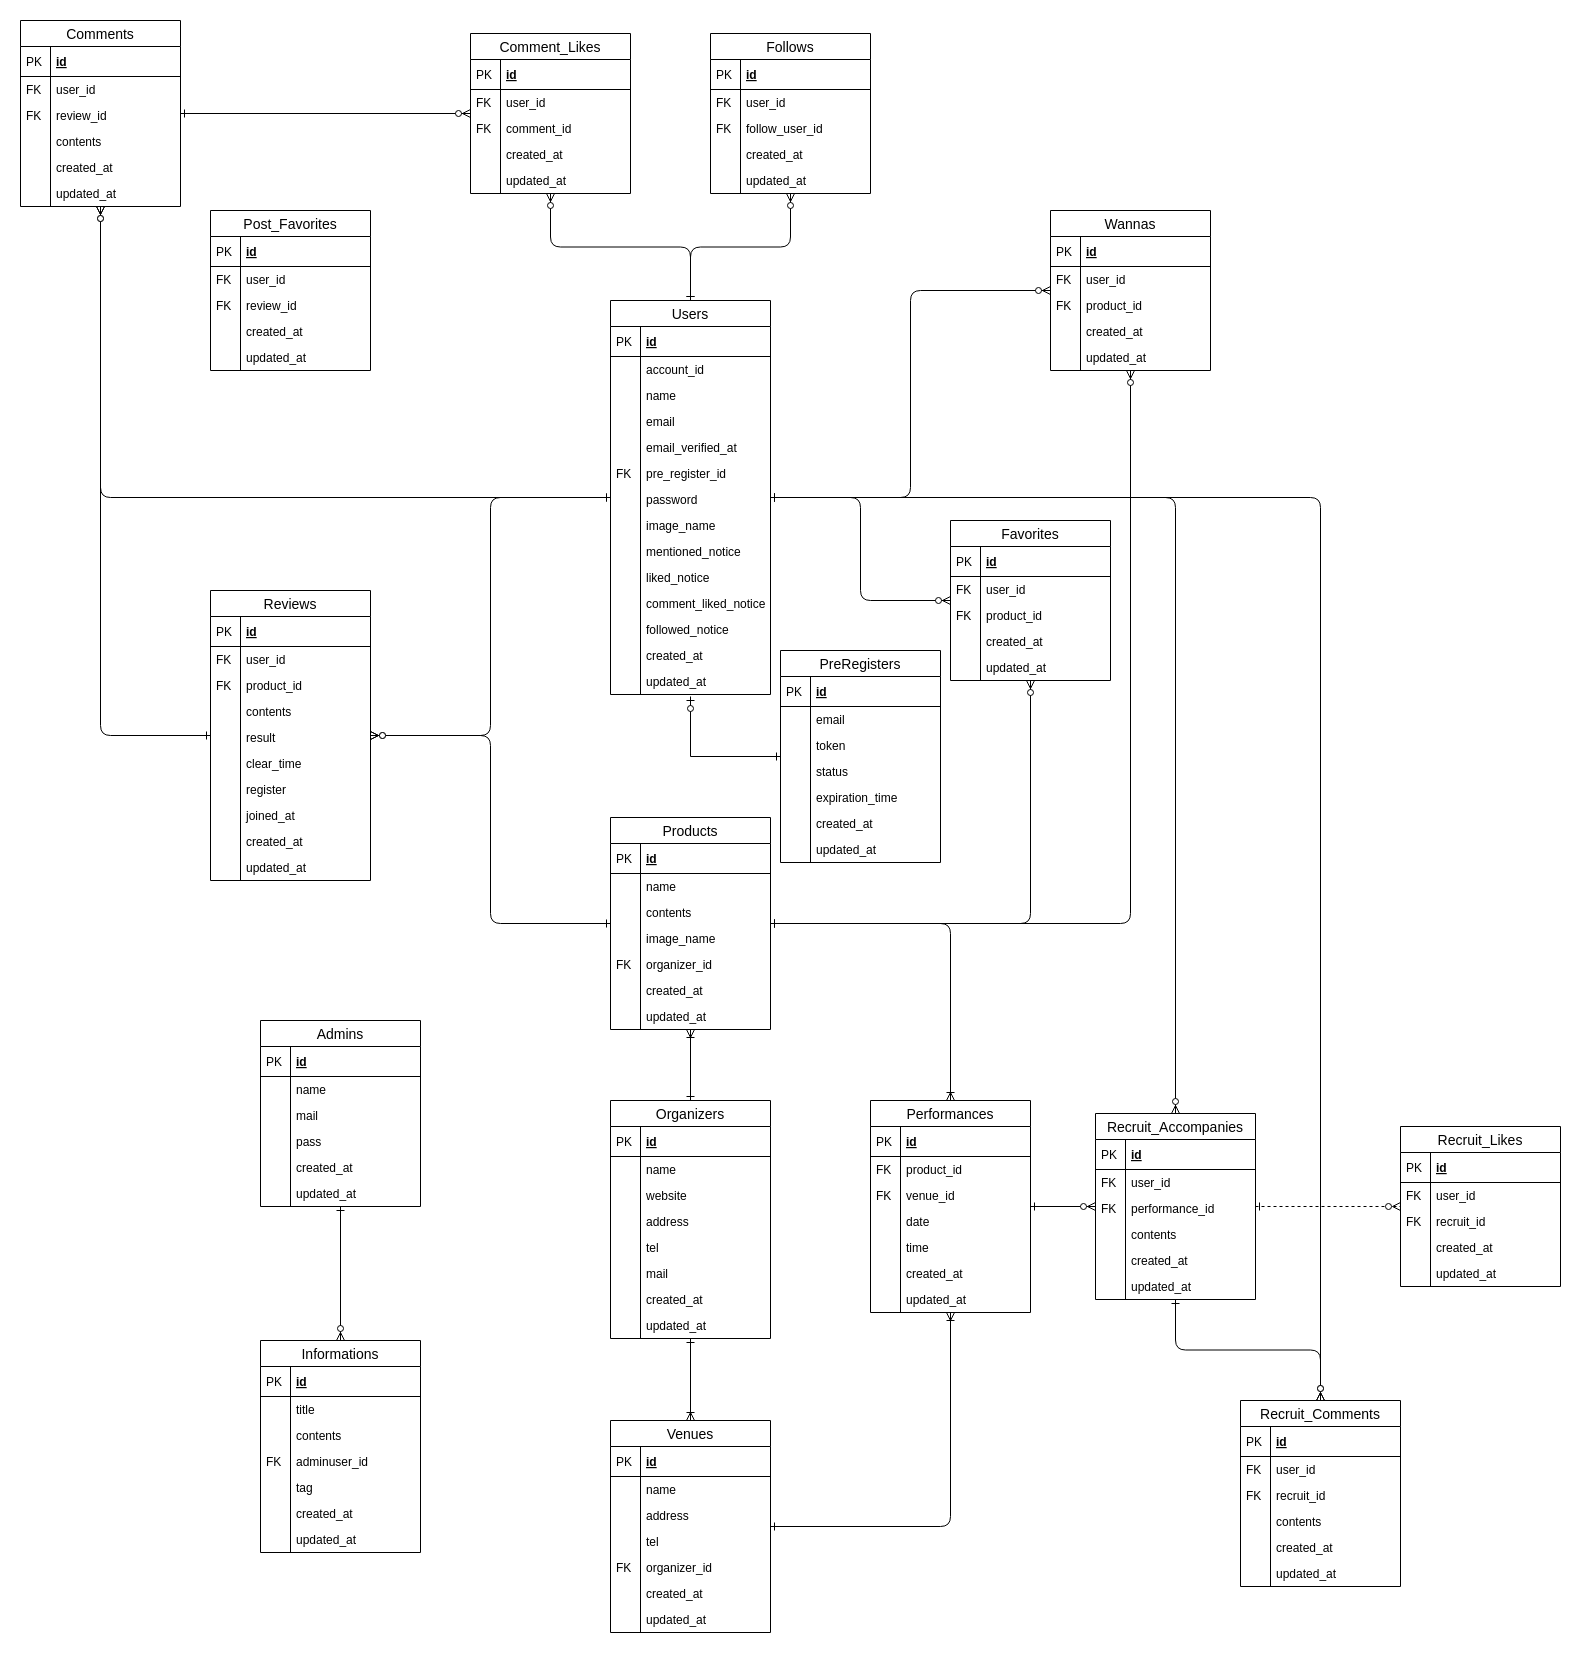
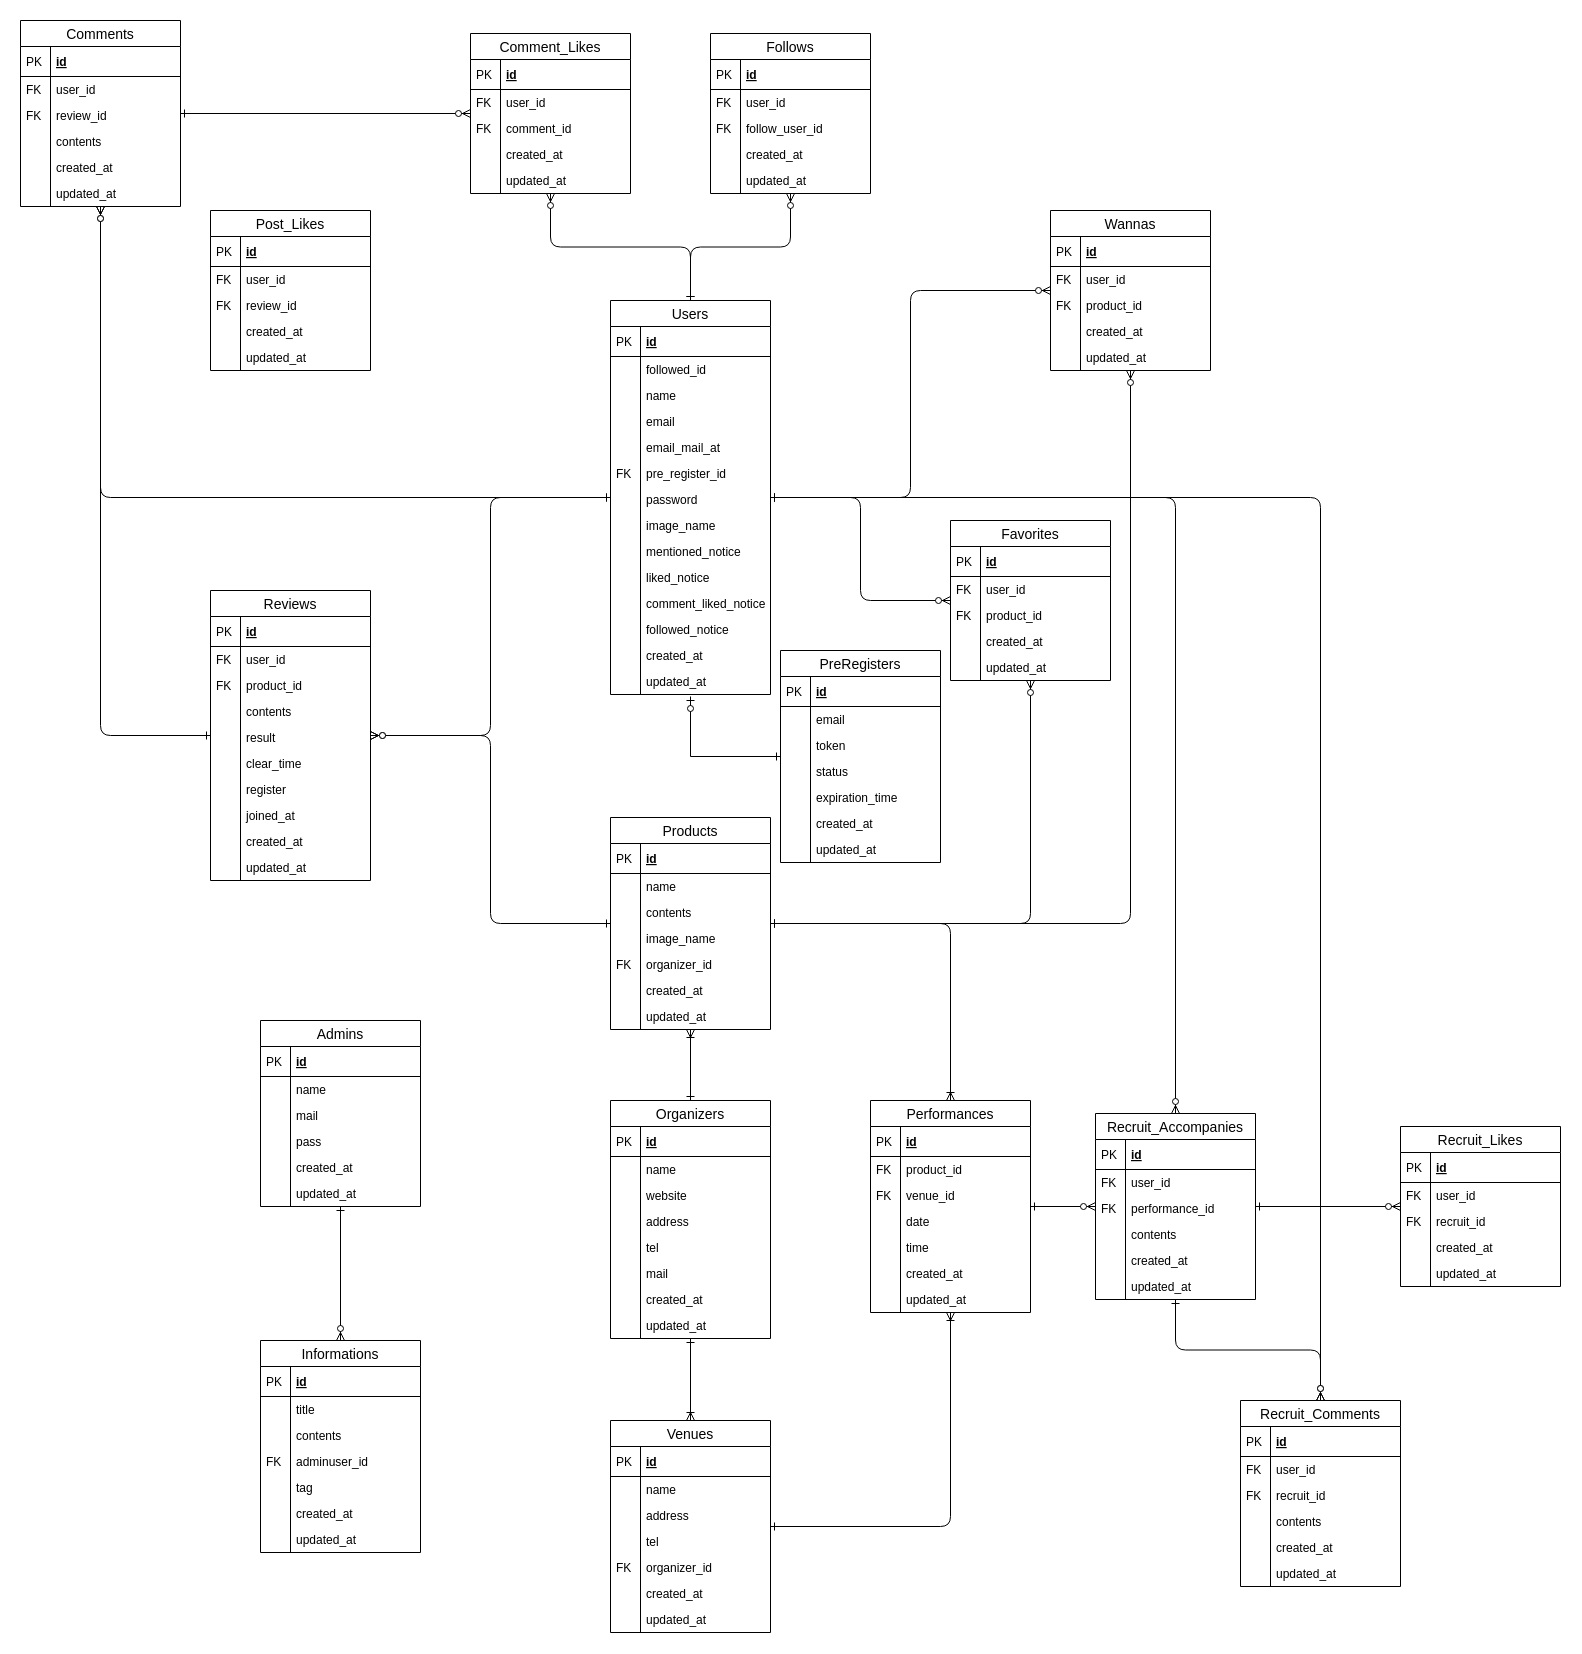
node "Post_Favorites": label "Post_Favorites" -> "Post_Likes"
node "account_id": label "account_id" -> "followed_id"
node "email_verified_at": label "email_verified_at" -> "email_mail_at"
edge "Recruit_Accompanies" -- "Recruit_Likes": style dashed -> solid
